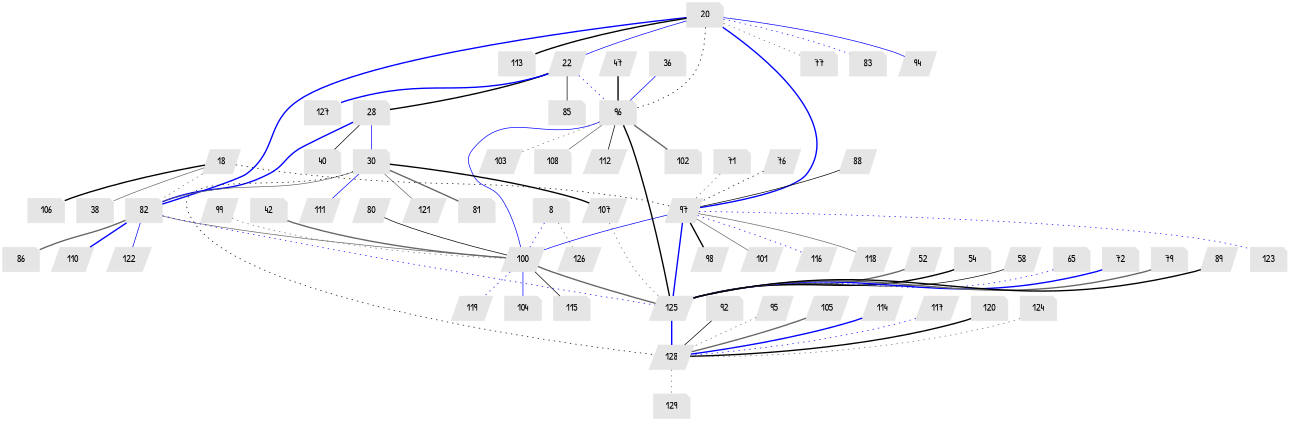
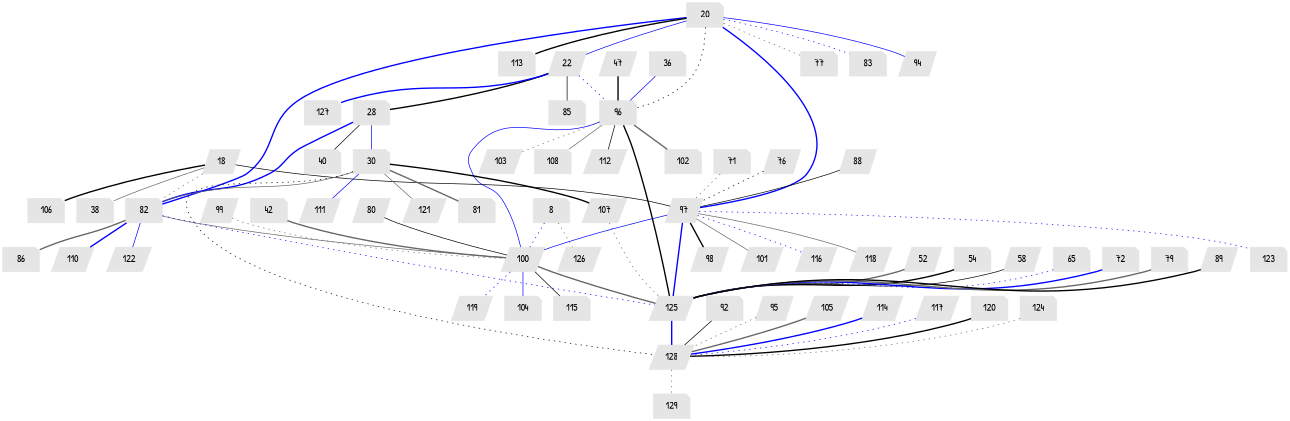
edge "18" -- "97": style dotted -> solid
